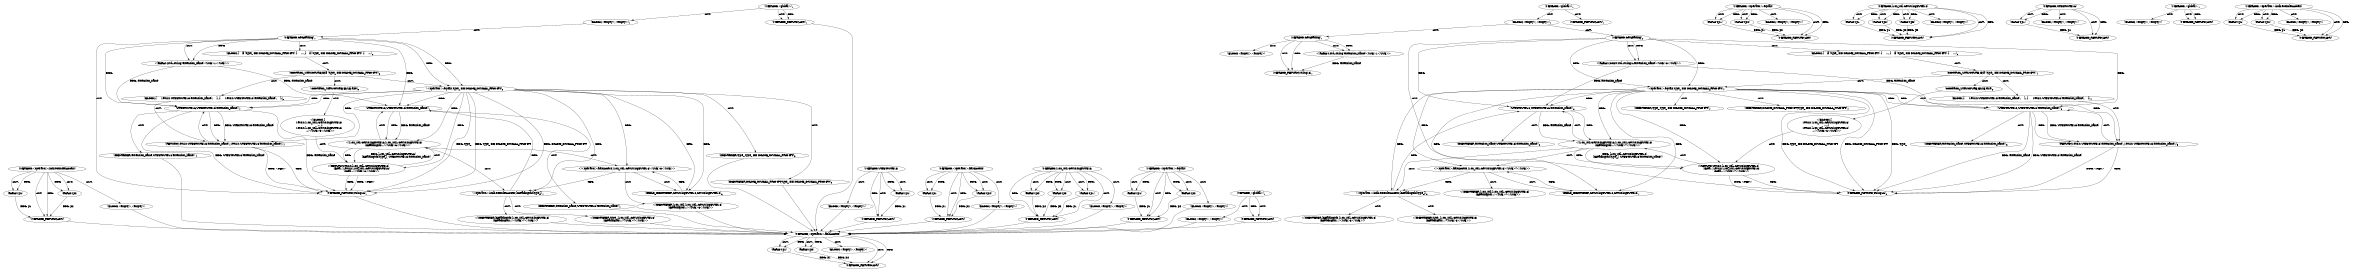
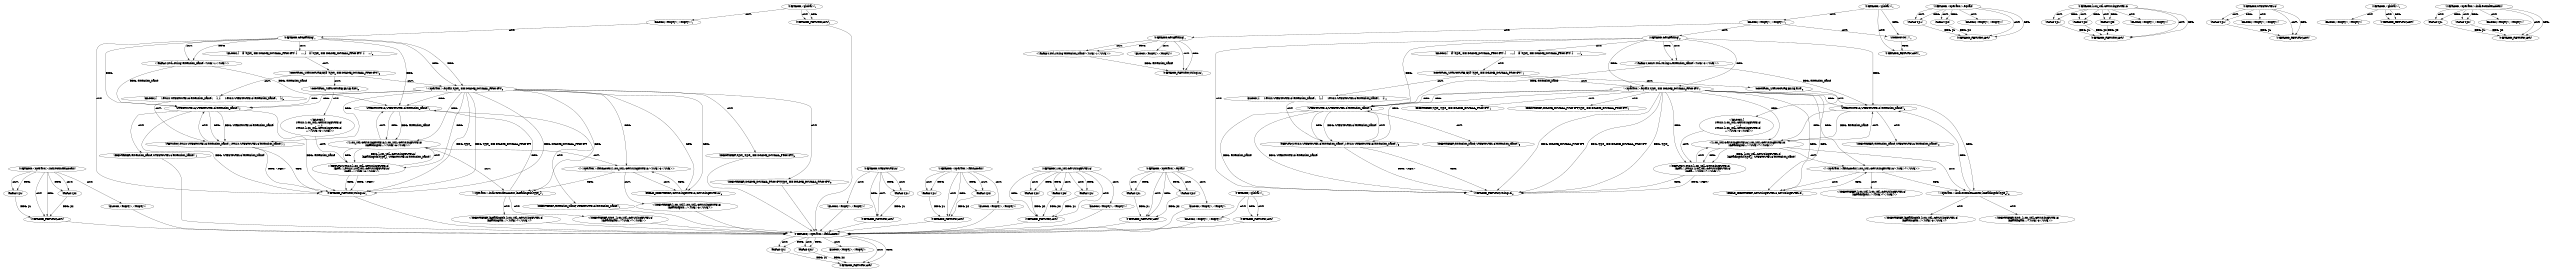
node "(UNKNOWN,),))": added
